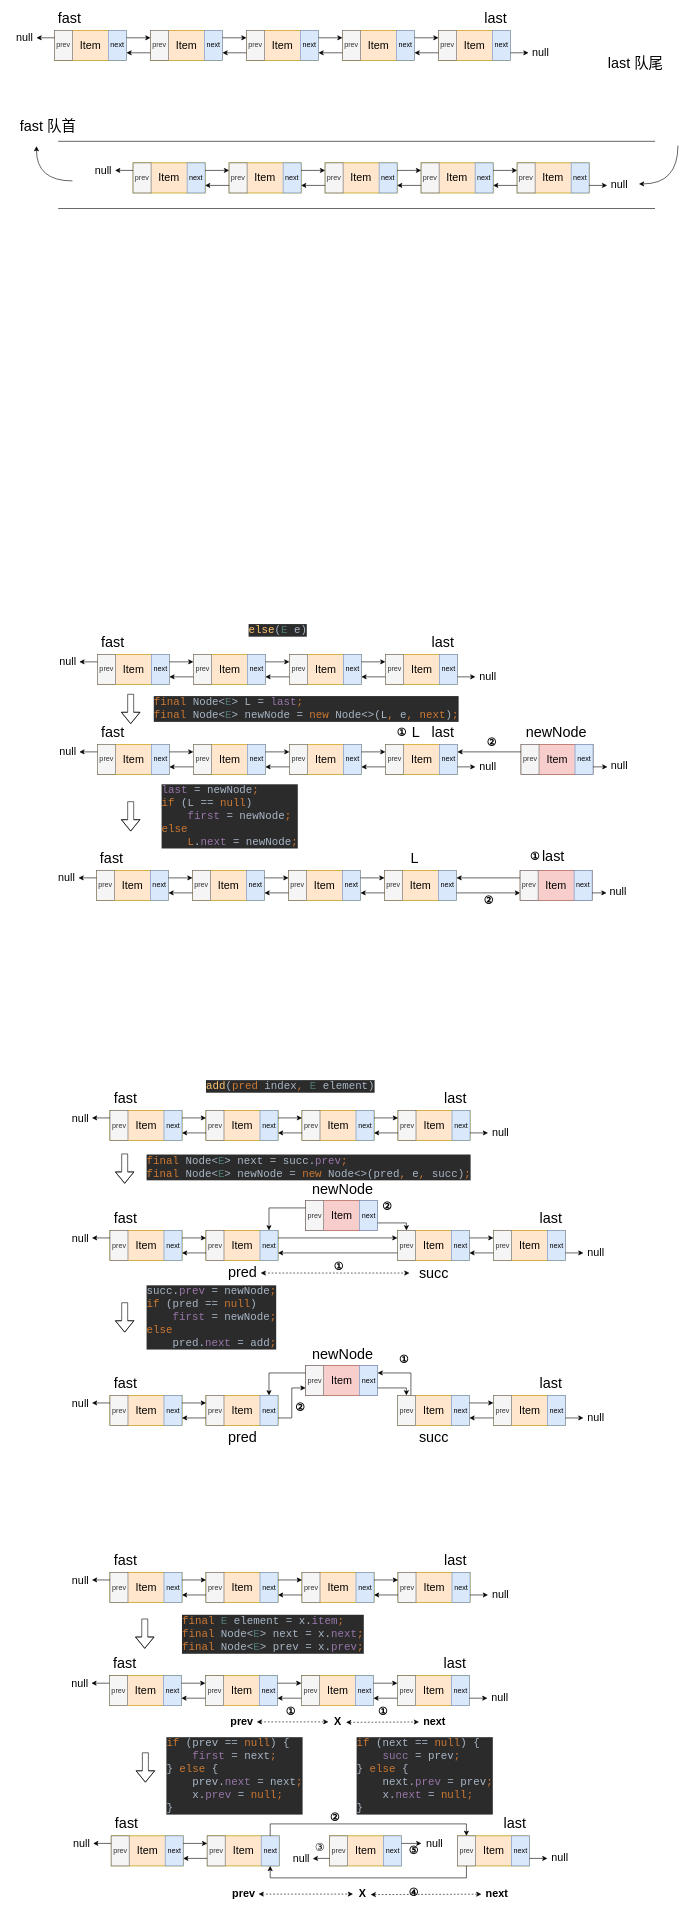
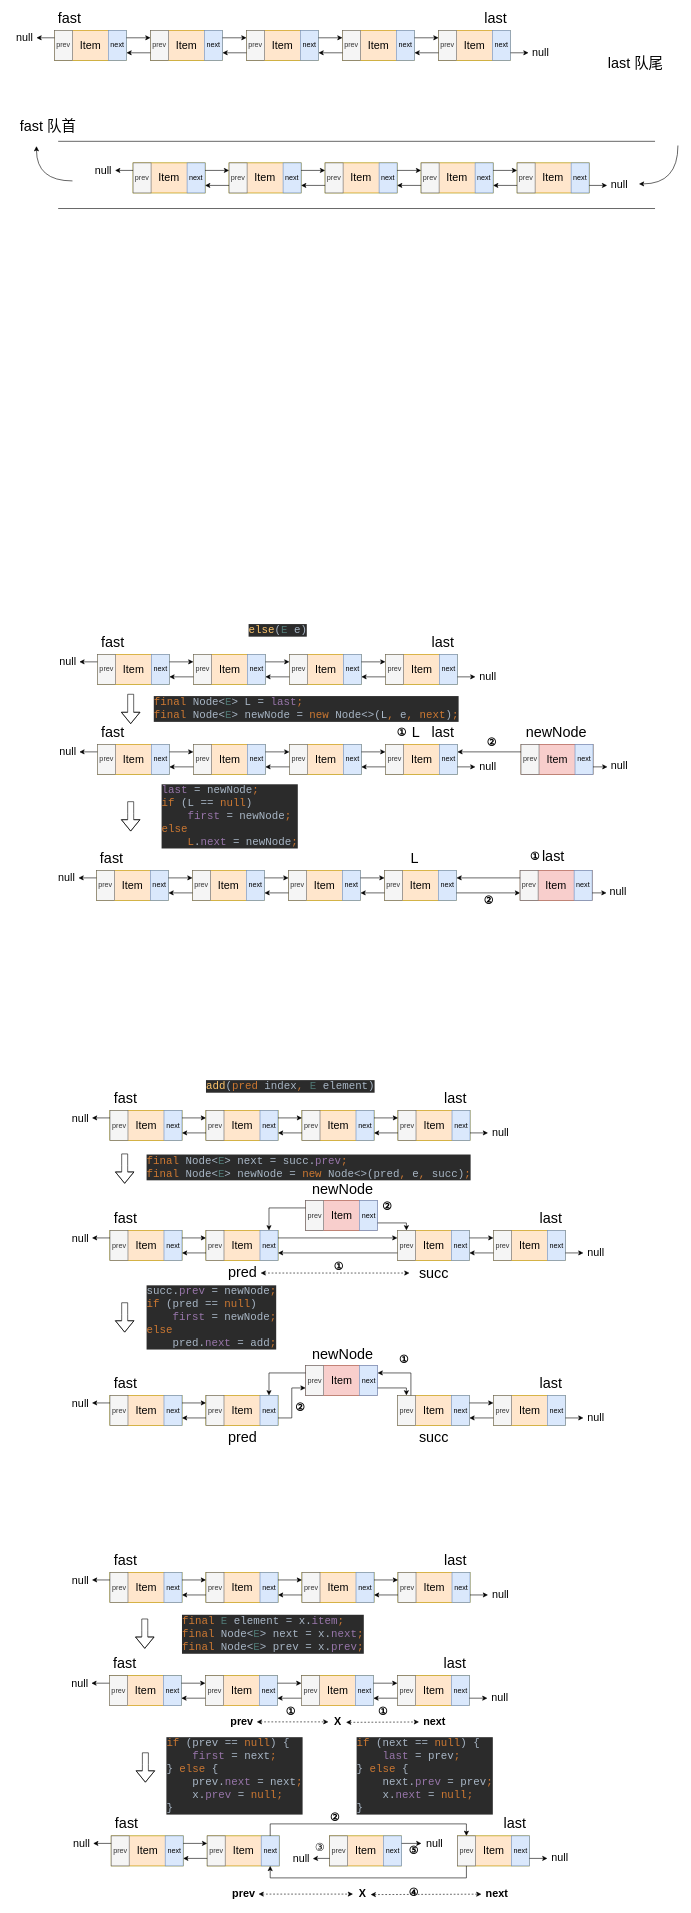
node "if (next == null) { succ = prev; } else { next.prev = prev; x.next = null; }": label "if (next == null) { succ = prev; } else { next.prev = prev; x.next = null; }" -> "if (next == null) { last = prev; } else { next.prev = prev; x.next = null; }"
